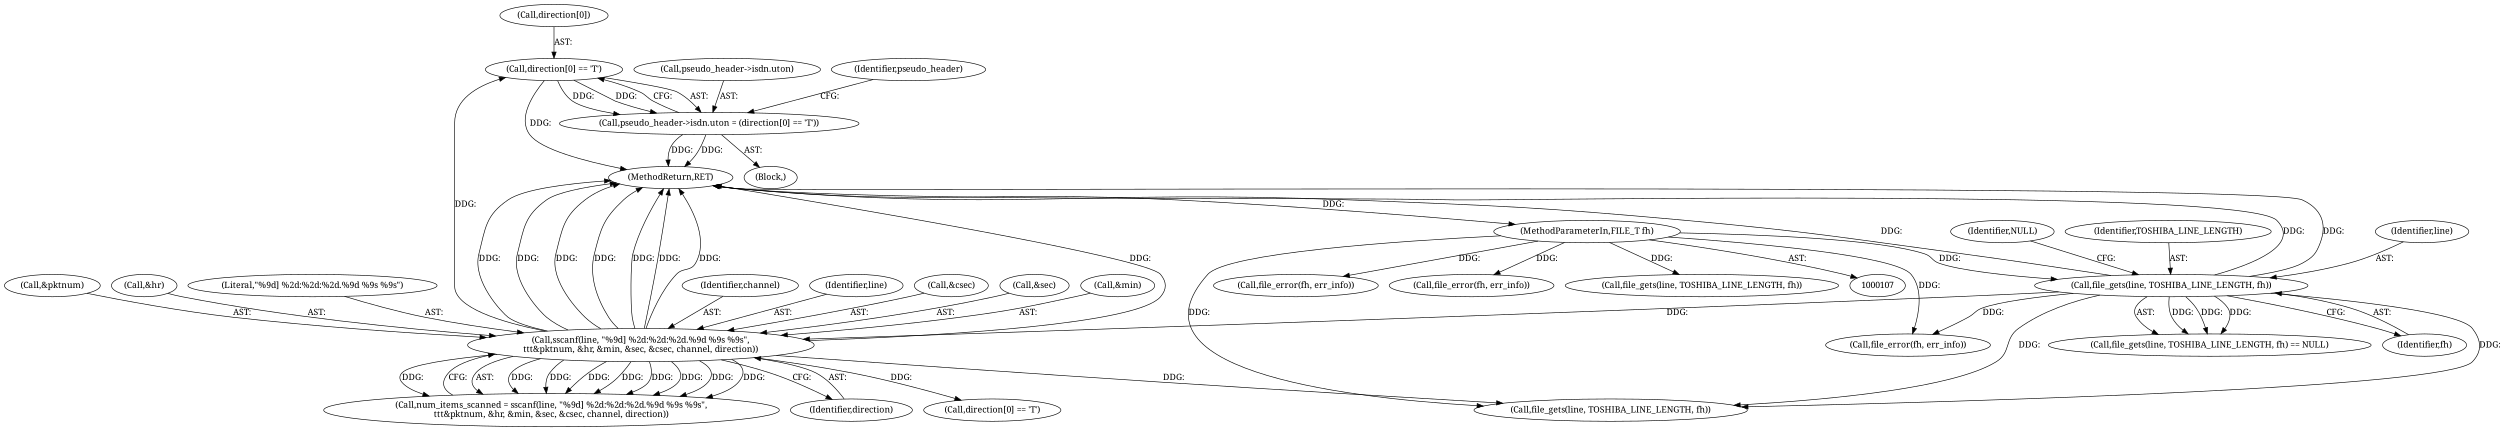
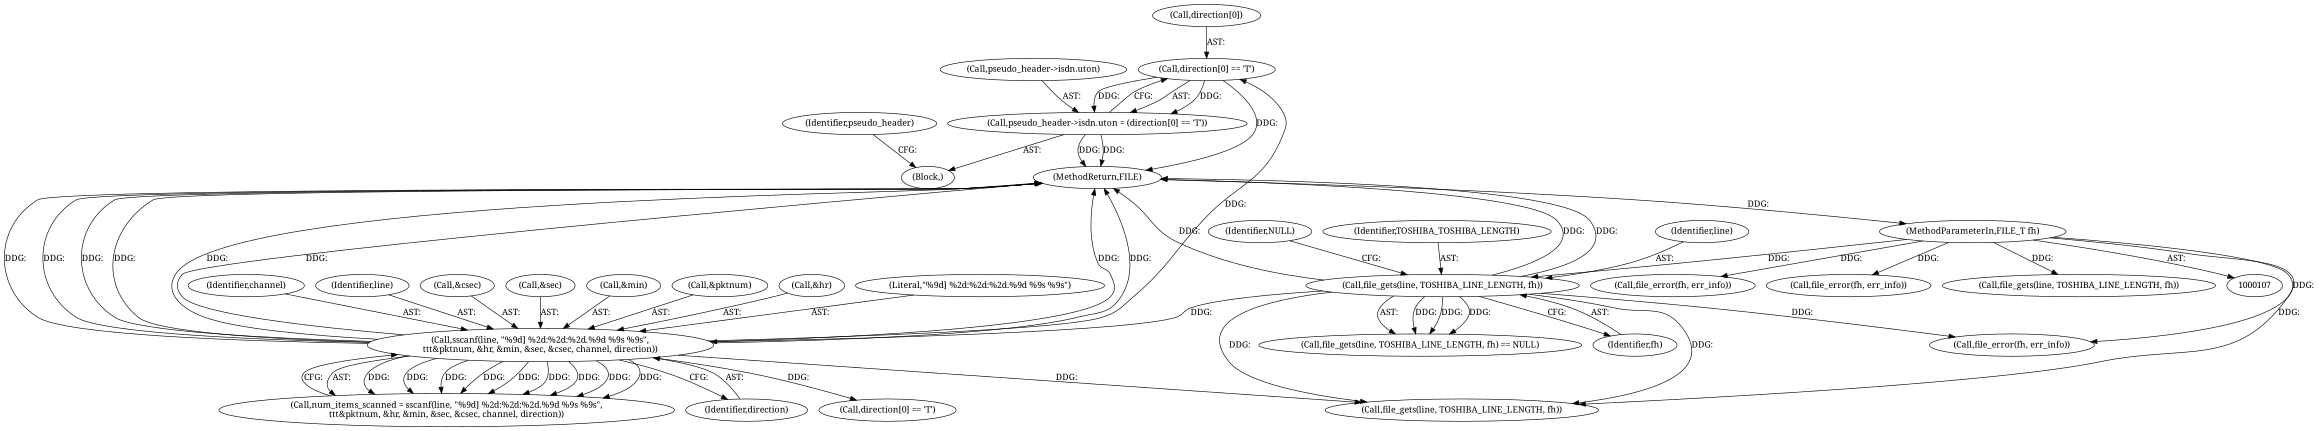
edge "(Identifier,pseudo_header)" -> "(Call,pseudo_header->isdn.uton = (direction[0] == 'T'))": now "(Identifier,pseudo_header)" -> "(Block,)"
node "(MethodReturn,RET)": label "(MethodReturn,RET)" -> "(MethodReturn,FILE)"
node "(Identifier,TOSHIBA_LINE_LENGTH)": label "(Identifier,TOSHIBA_LINE_LENGTH)" -> "(Identifier,TOSHIBA_TOSHIBA_LENGTH)"
